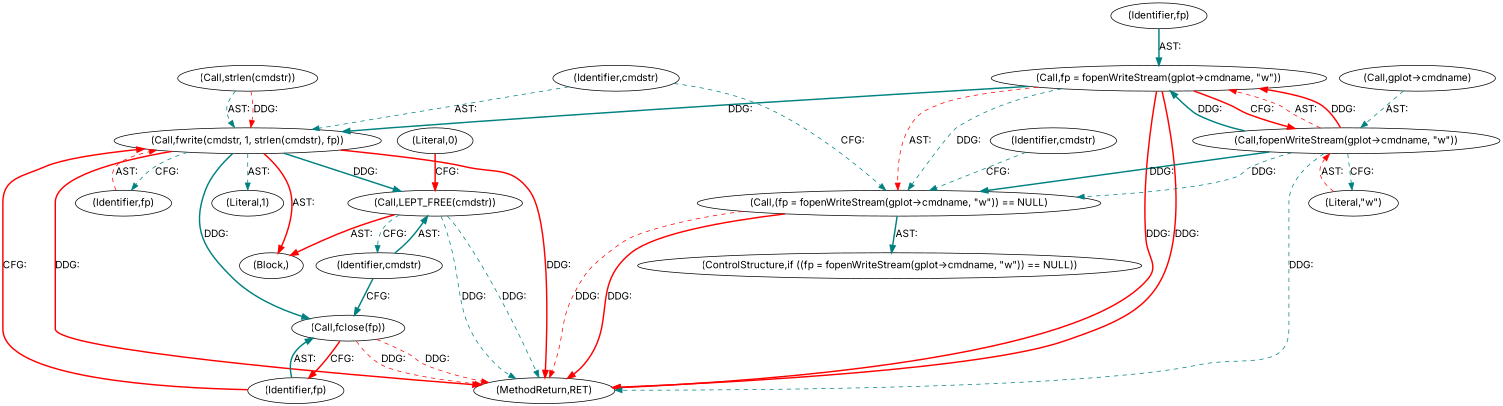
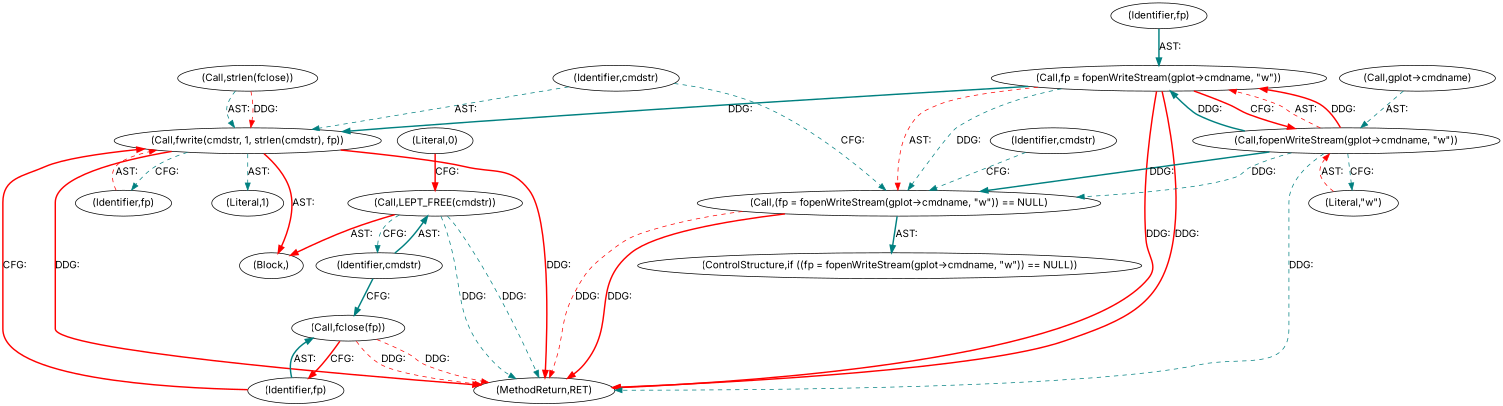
node "(Call,strlen(cmdstr))": label "(Call,strlen(cmdstr))" -> "(Call,strlen(fclose))"
edge "(Call,fwrite(cmdstr, 1, strlen(cmdstr), fp))" -> "(Call,LEPT_FREE(cmdstr))": removed, label "DDG:"
edge "(Call,fwrite(cmdstr, 1, strlen(cmdstr), fp))" -> "(Call,fclose(fp))": removed, label "DDG:"
